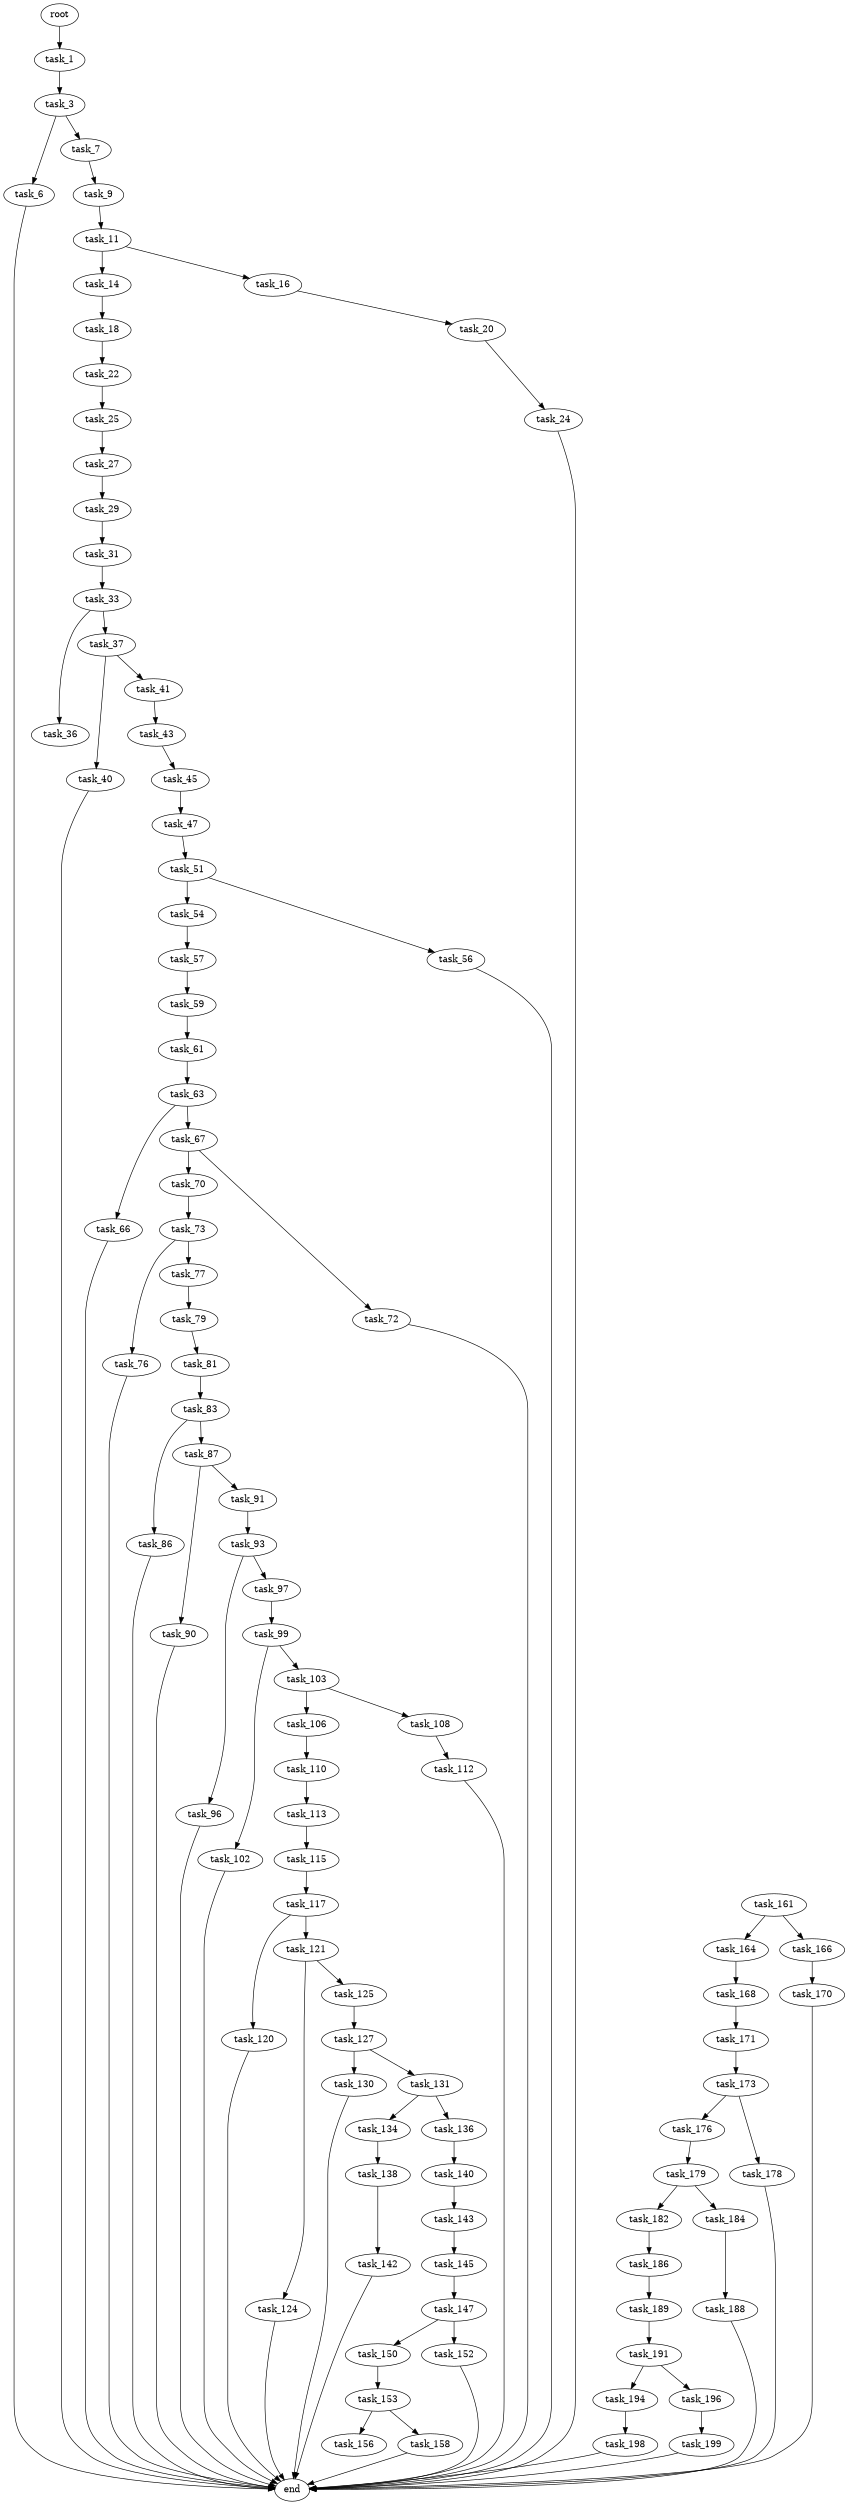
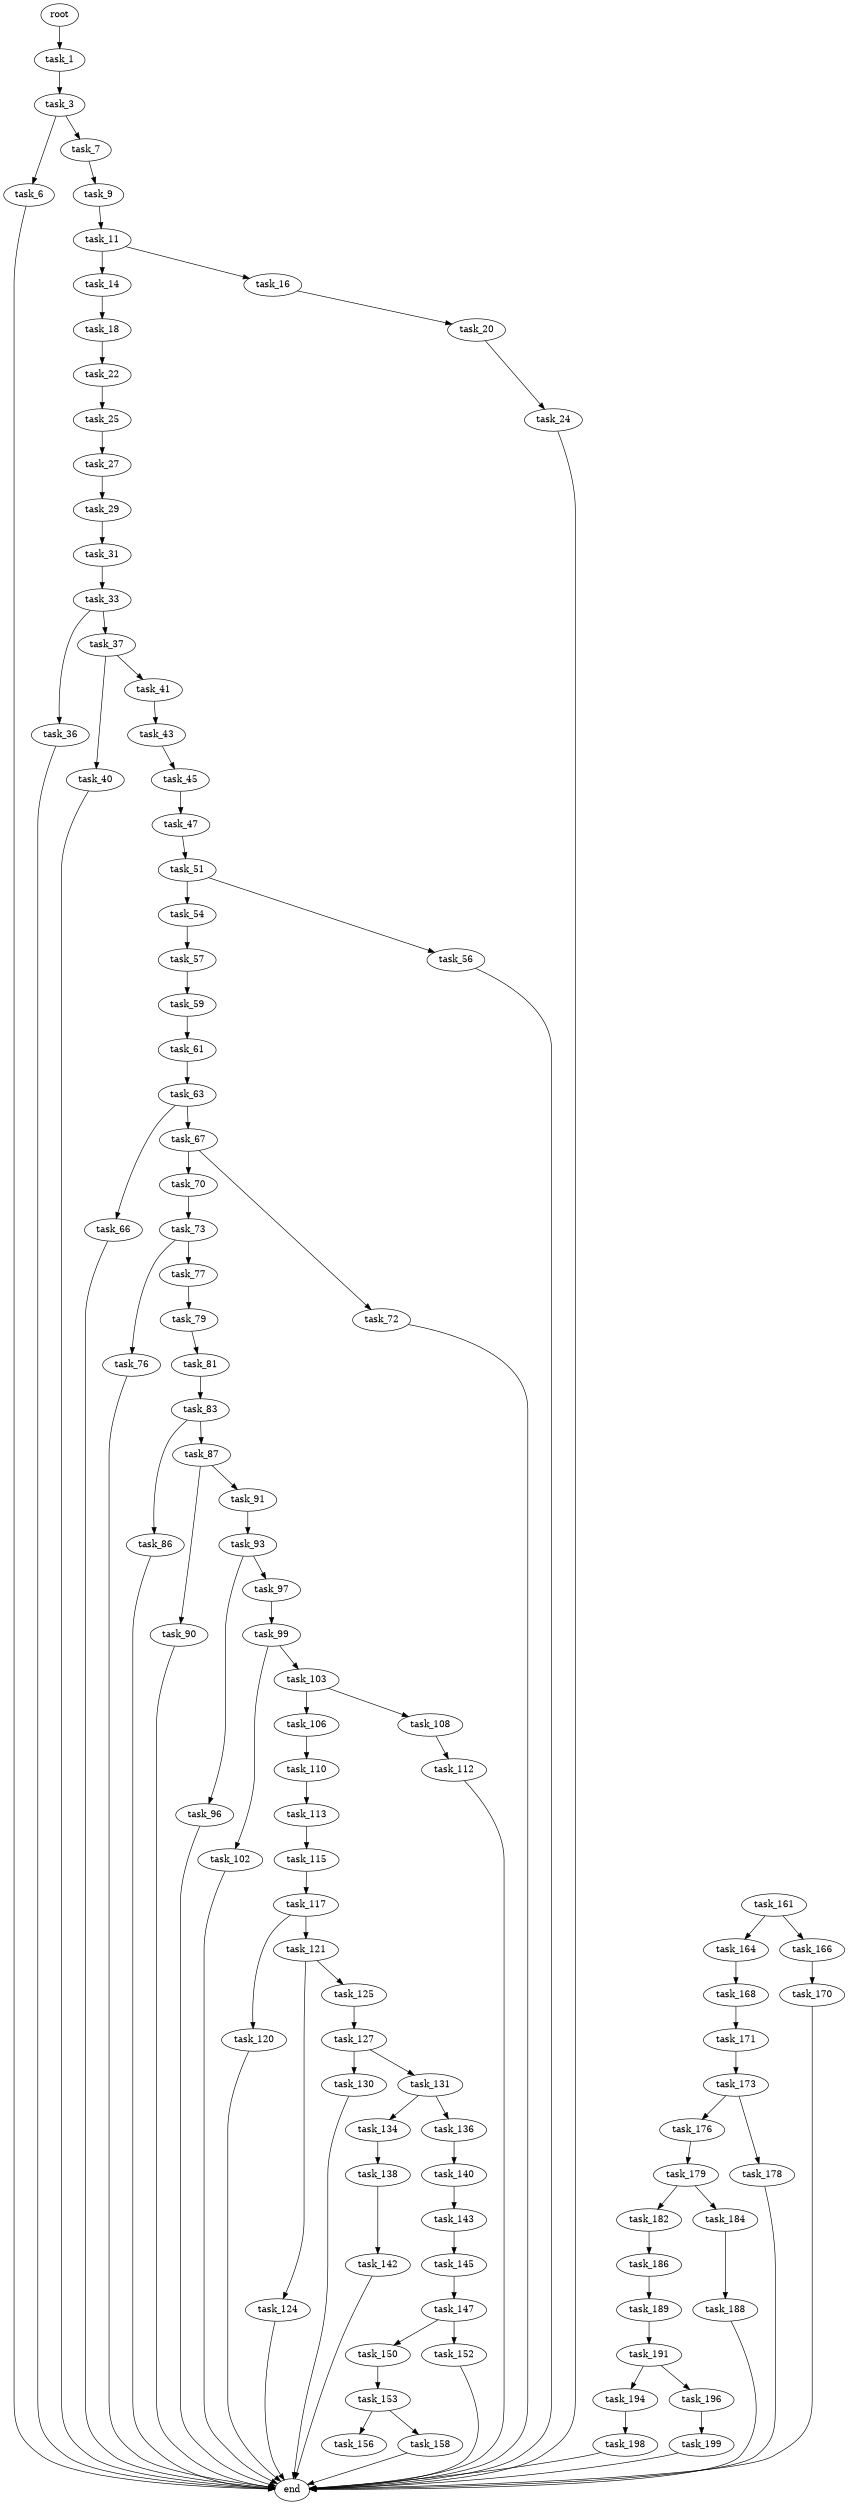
edge "task_36" -> "end": added
